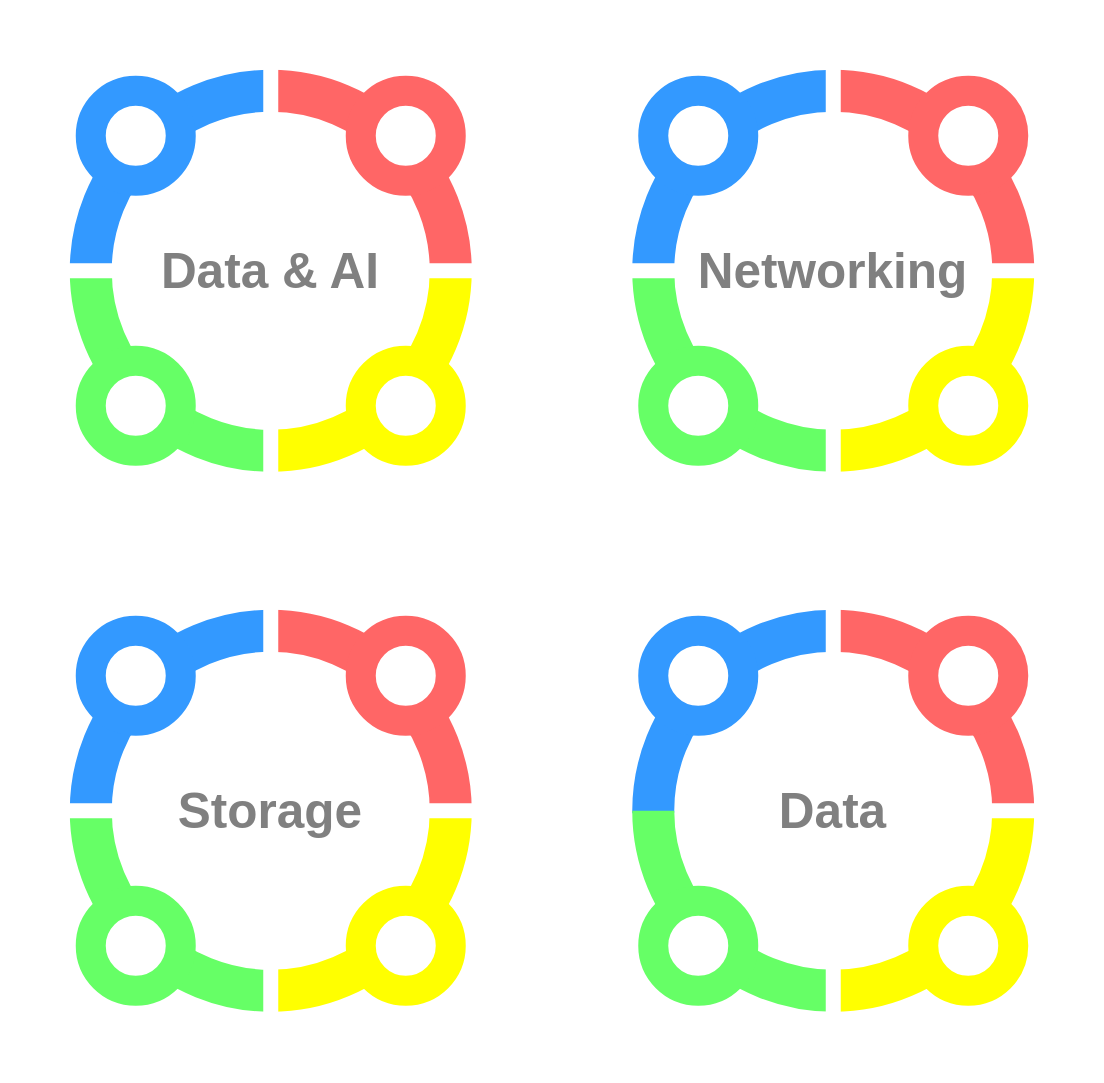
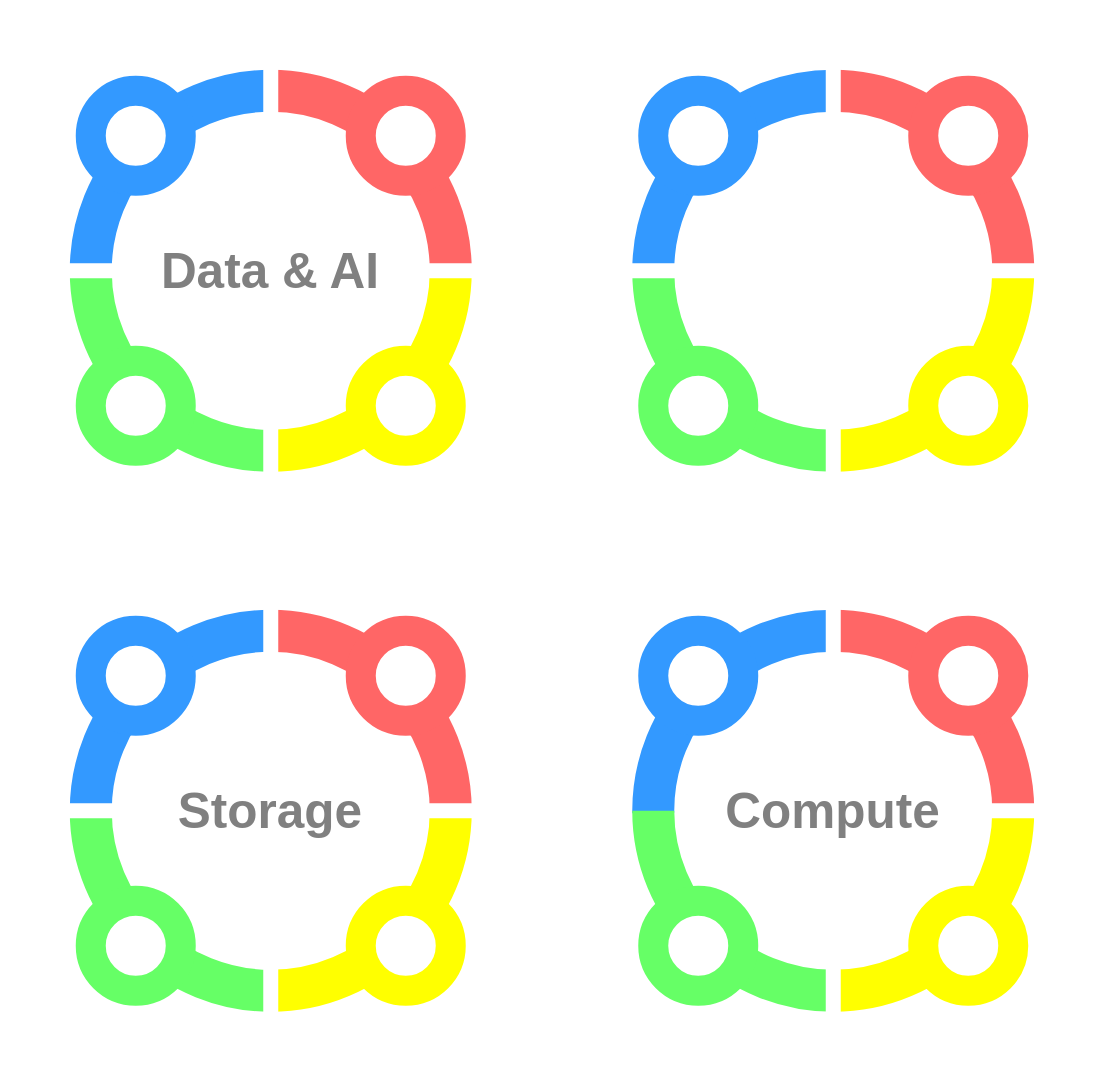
node "Networking": removed
node "Data": label "Data" -> "Compute"
